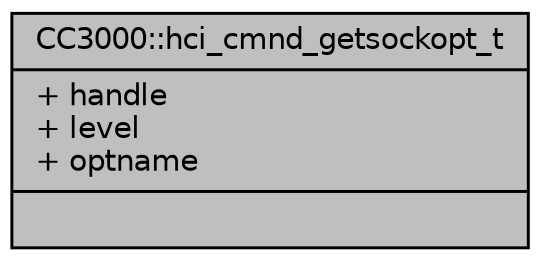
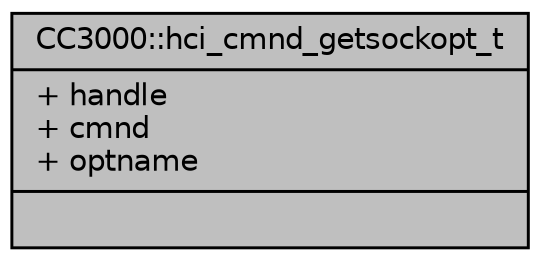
node "CC3000::hci_cmnd_getsockopt_t": text "+ level" -> "+ cmnd"
